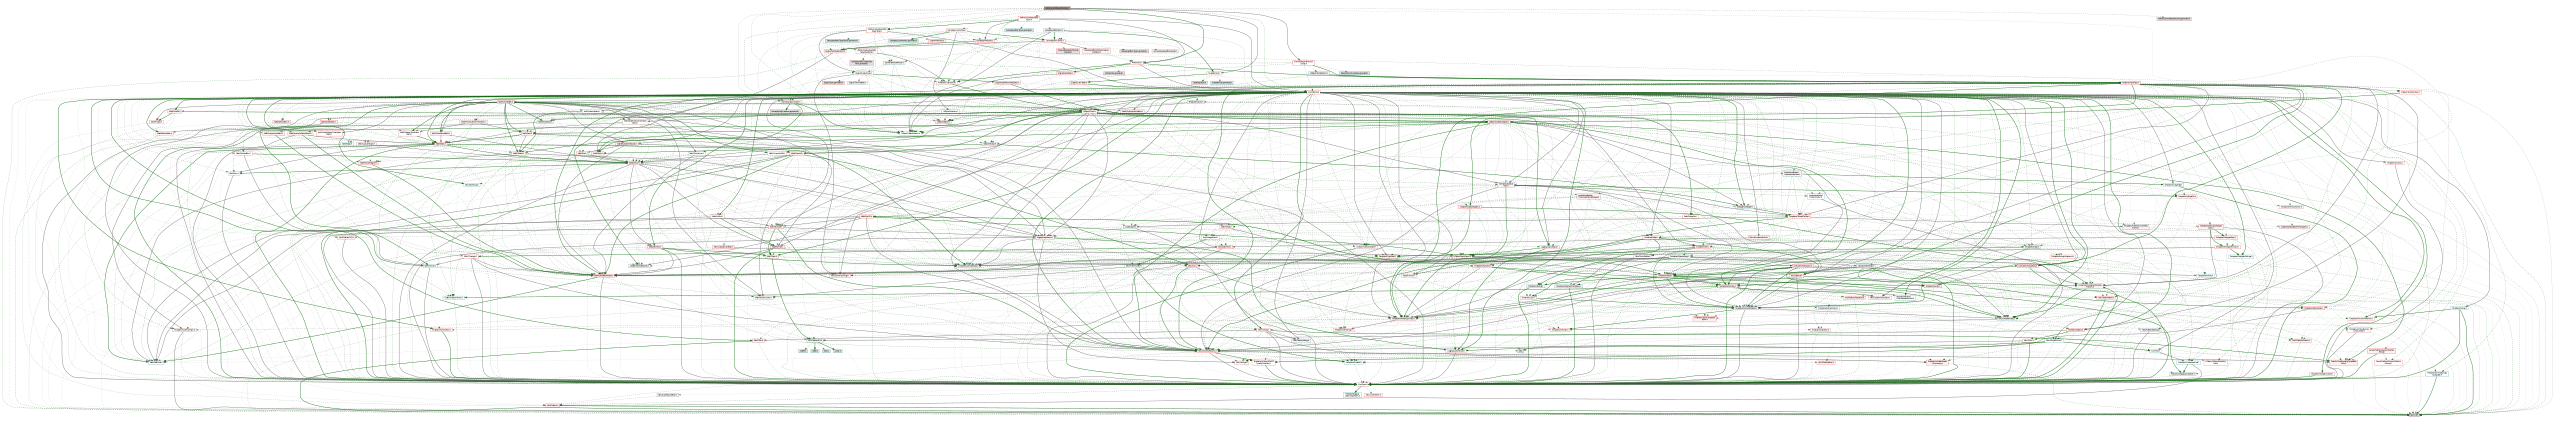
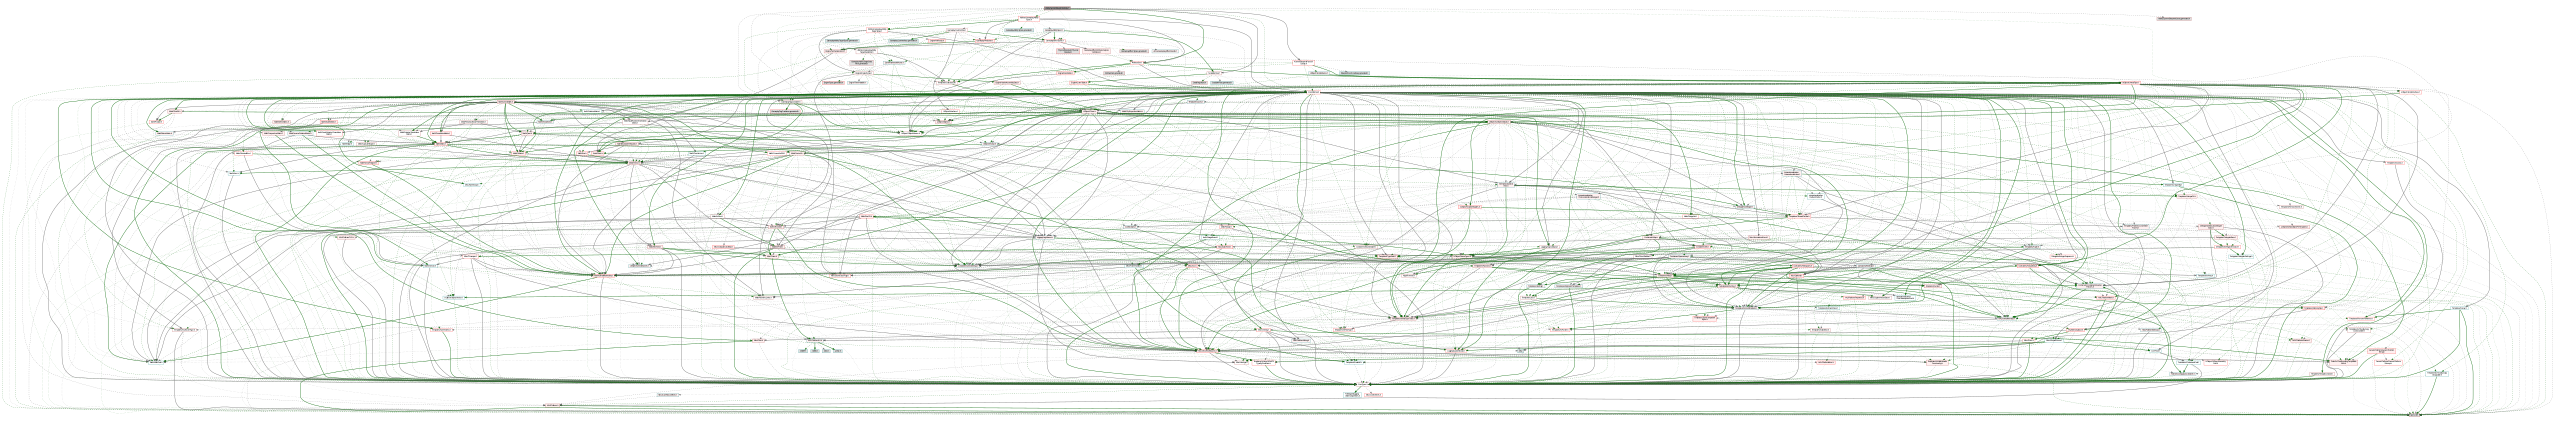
edge "UObject/Class.h" -> "Containers/EnumAsByte.h": removed
edge "Internationalization /Internationalization.h" -> "CoreTypes.h": style dashed -> bold
